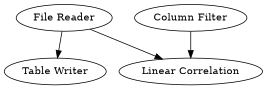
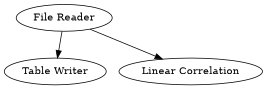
node "Column Filter": removed
